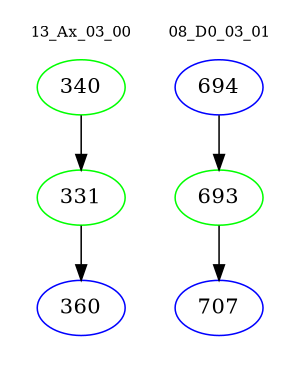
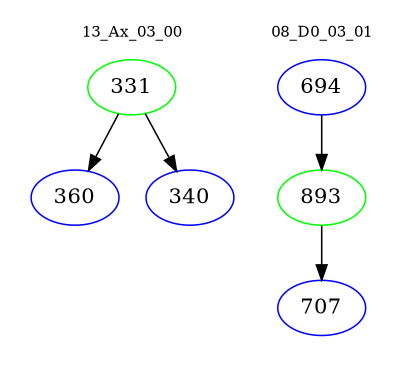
node "340": color green -> blue
edge "340" -> "331": reversed
node "693": label "693" -> "893"
